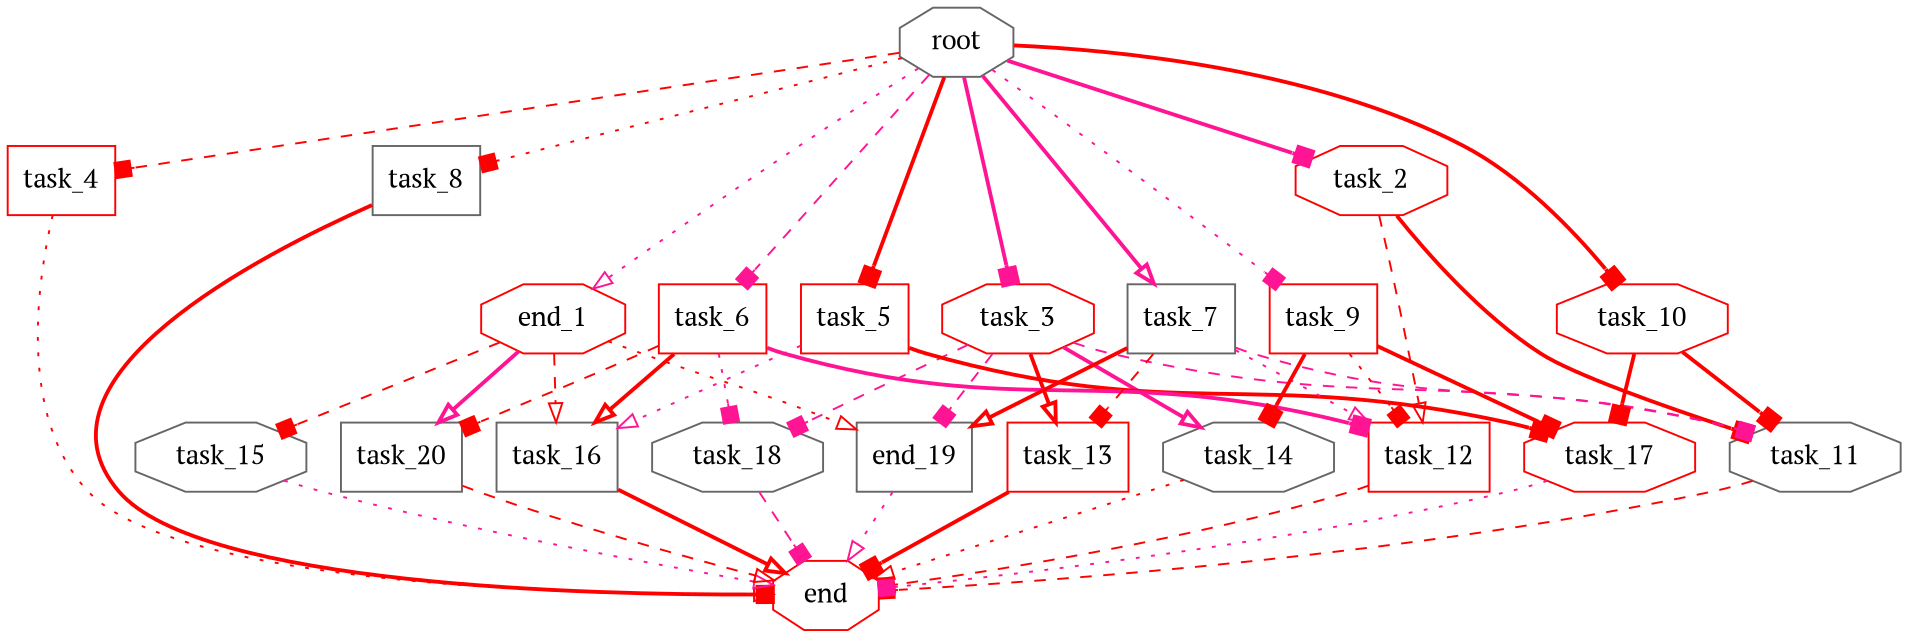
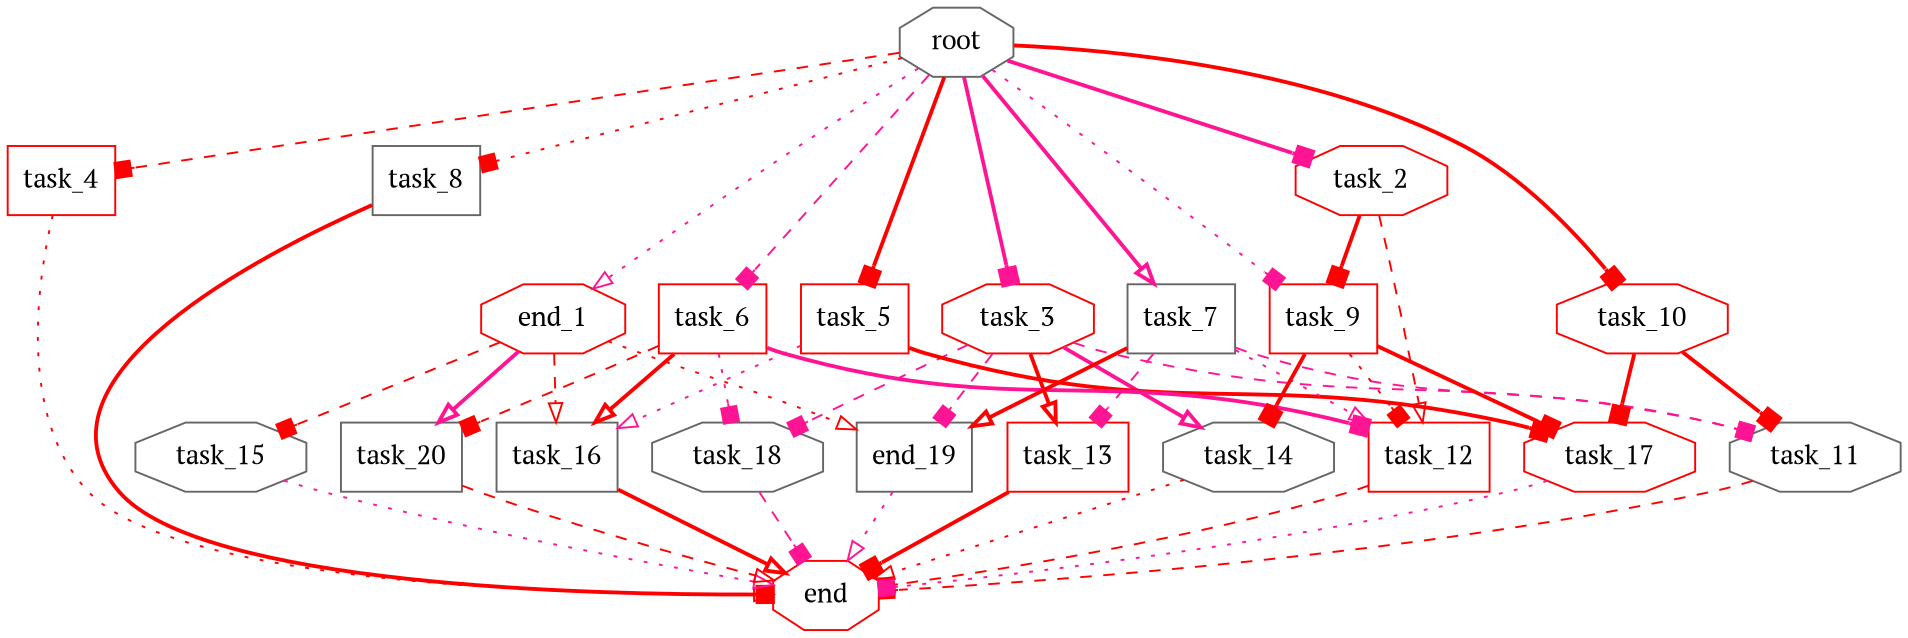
edge "task_2" -> "task_11": now "task_2" -> "task_9"
edge "task_7" -> "task_13": color red -> deeppink
